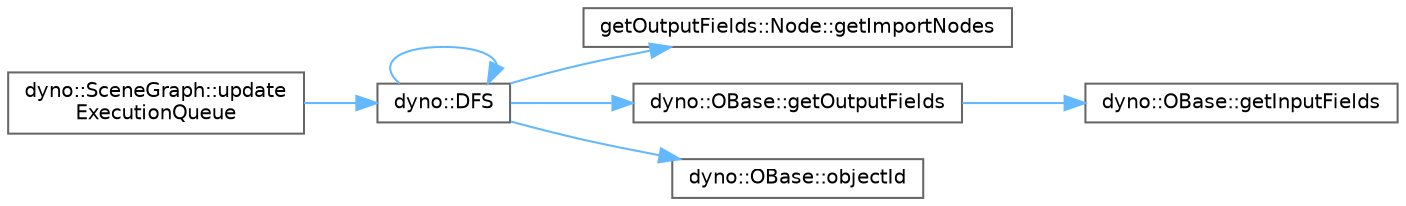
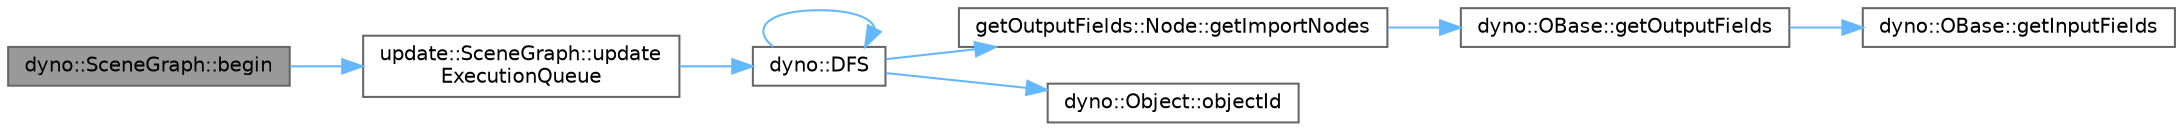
node "dyno::SceneGraph::begin": added
node "dyno::SceneGraph::update ExecutionQueue": label "dyno::SceneGraph::update ExecutionQueue" -> "update::SceneGraph::update ExecutionQueue"
edge "dyno::DFS" -> "dyno::OBase::getOutputFields": now "getOutputFields::Node::getImportNodes" -> "dyno::OBase::getOutputFields"
node "dyno::OBase::objectId": label "dyno::OBase::objectId" -> "dyno::Object::objectId"
